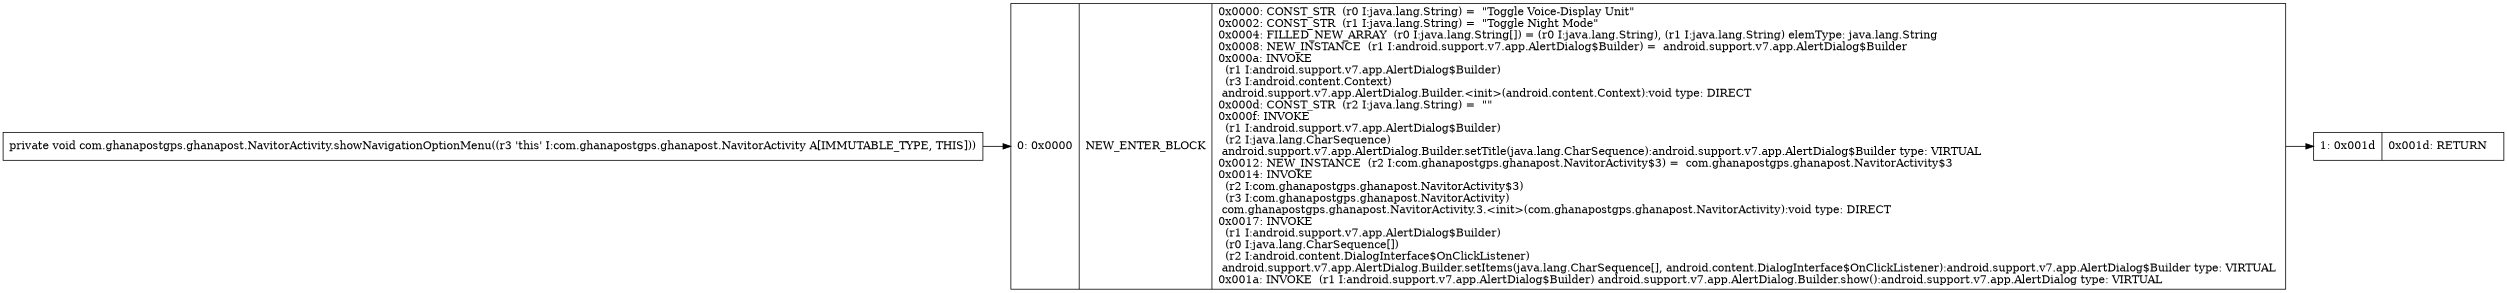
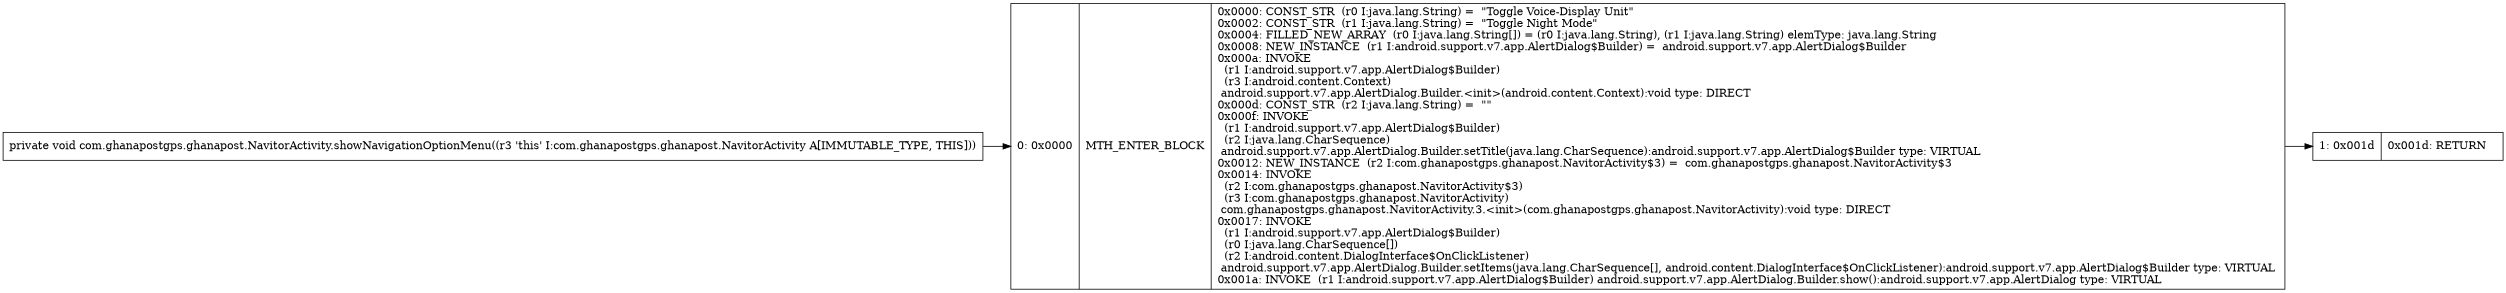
node "0: 0x0000": text "NEW_ENTER_BLOCK" -> "MTH_ENTER_BLOCK"
